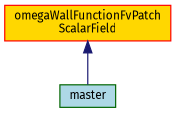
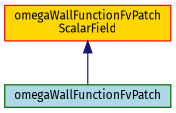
node "master": label "master" -> "omegaWallFunctionFvPatch"
